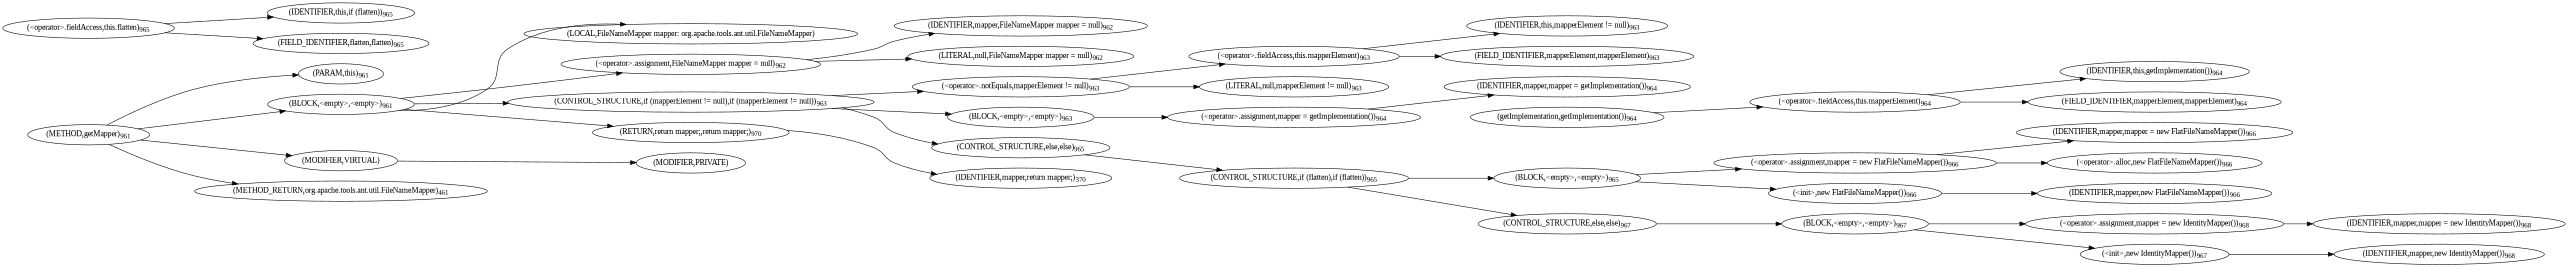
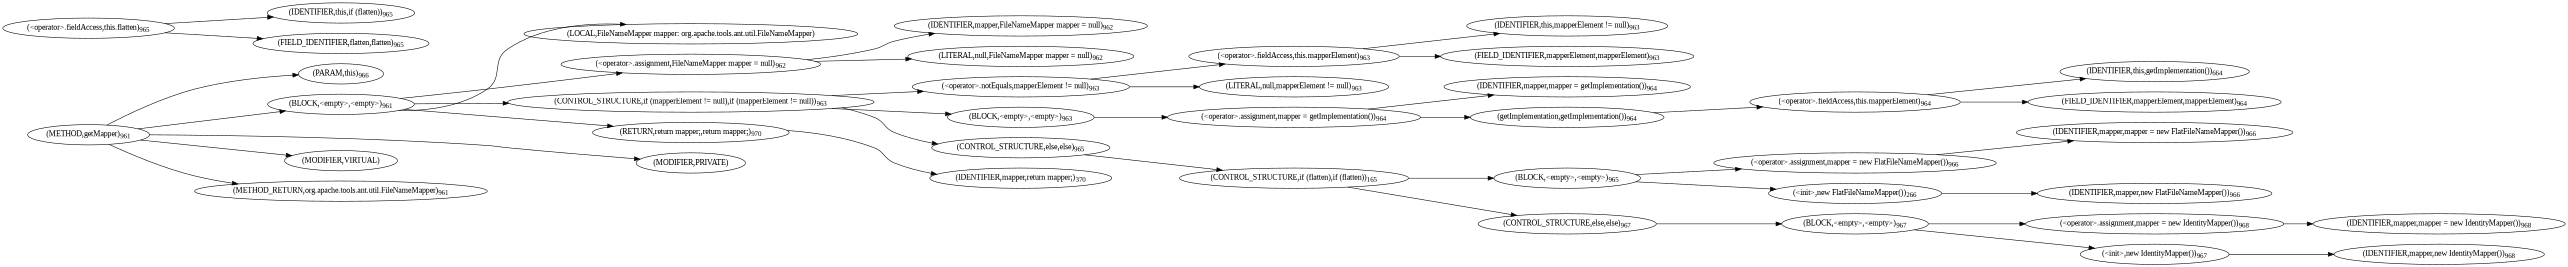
node "(IDENTIFIER,this,getImplementation())": text "964" -> "664"
node "(PARAM,this)": text "961" -> "966"
edge "(<operator>.assignment,mapper = getImplementation())" -> "(getImplementation,getImplementation())": added
edge "(MODIFIER,VIRTUAL)" -> "(MODIFIER,PRIVATE)": now "(METHOD,getMapper)" -> "(MODIFIER,PRIVATE)"
node "(<operator>.alloc,new FlatFileNameMapper())": removed
node "(CONTROL_STRUCTURE,if (flatten),if (flatten))": text "965" -> "165"
node "(METHOD_RETURN,org.apache.tools.ant.util.FileNameMapper)": text "461" -> "961"
node "(<init>,new FlatFileNameMapper())": text "966" -> "266"
